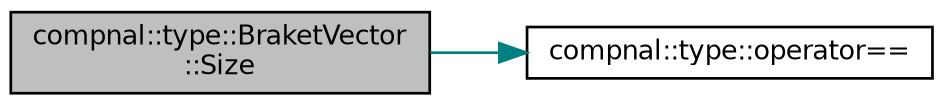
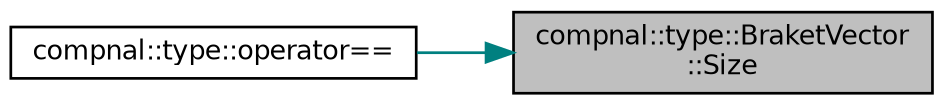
edge "compnal::type::BraketVector ::Size" -> "compnal::type::operator==": reversed
